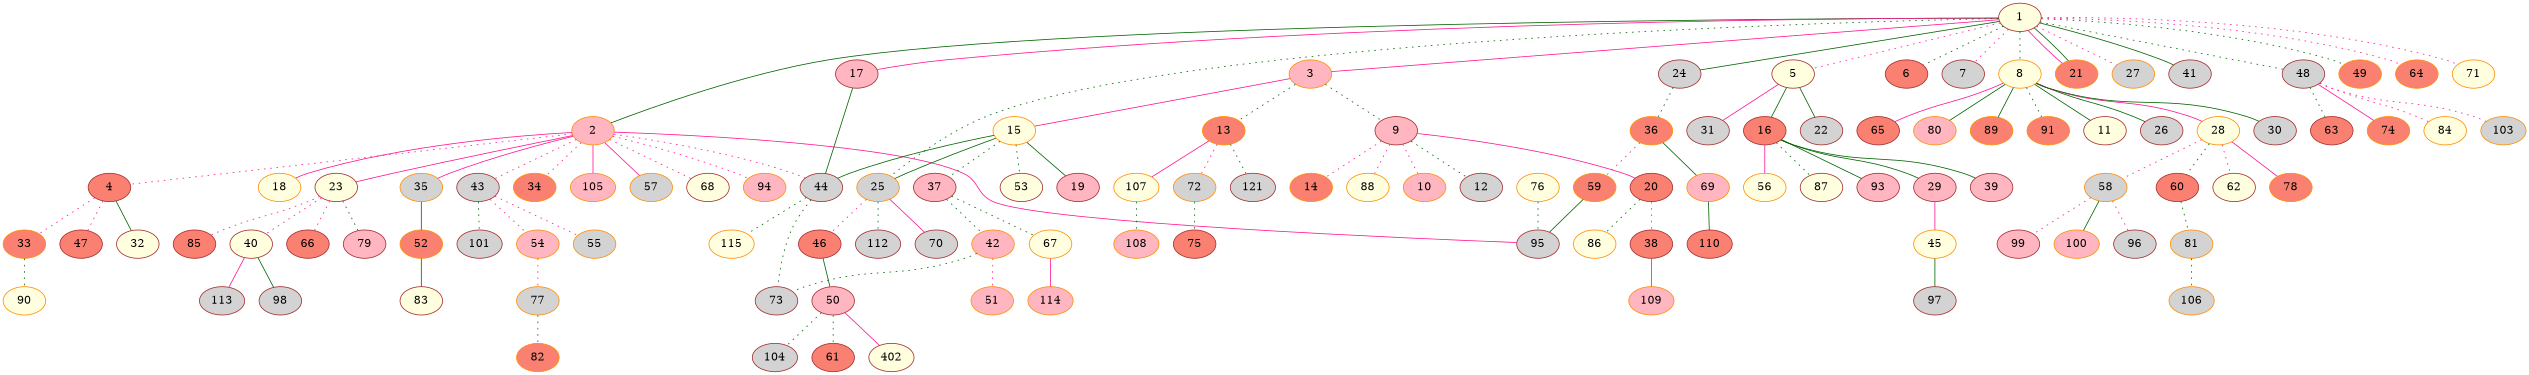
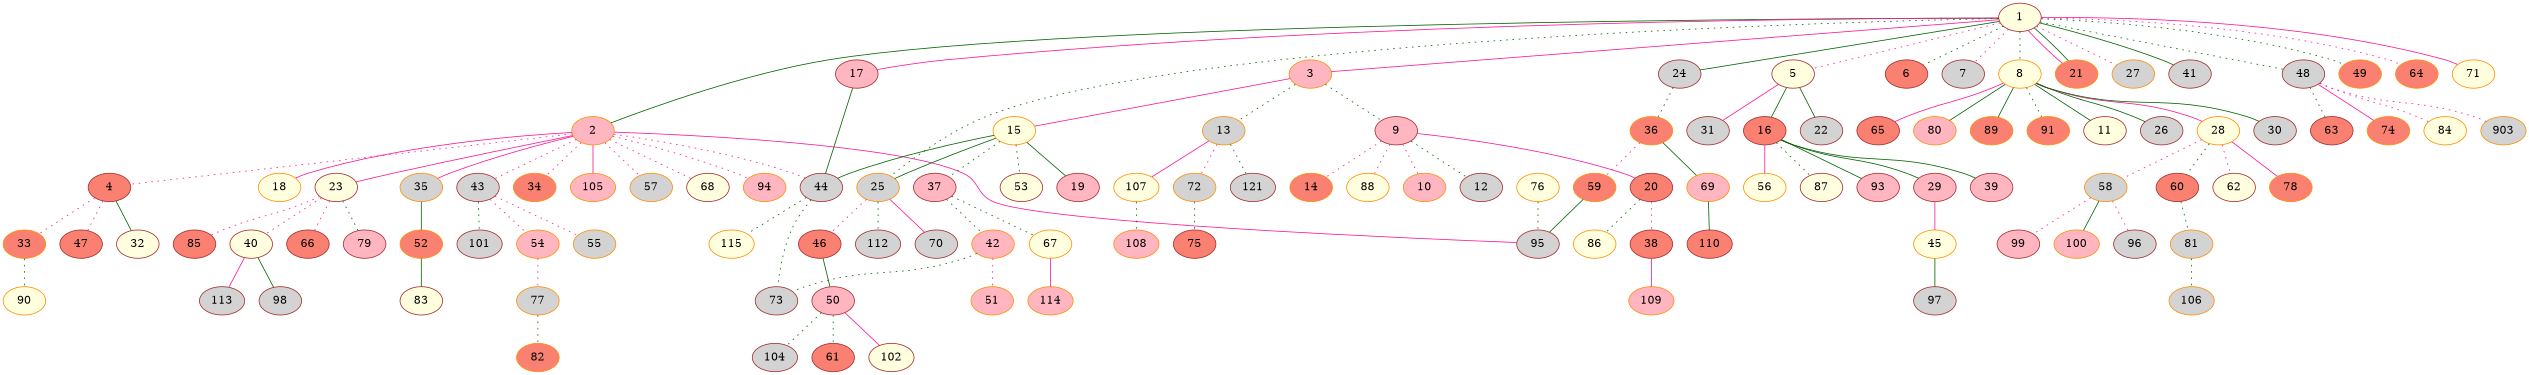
edge "1" -- "71": style dotted -> solid
node "13": fillcolor salmon -> lightgrey
node "103": label "103" -> "903"
edge "2" -- "57": style solid -> dotted
node "402": label "402" -> "102"
